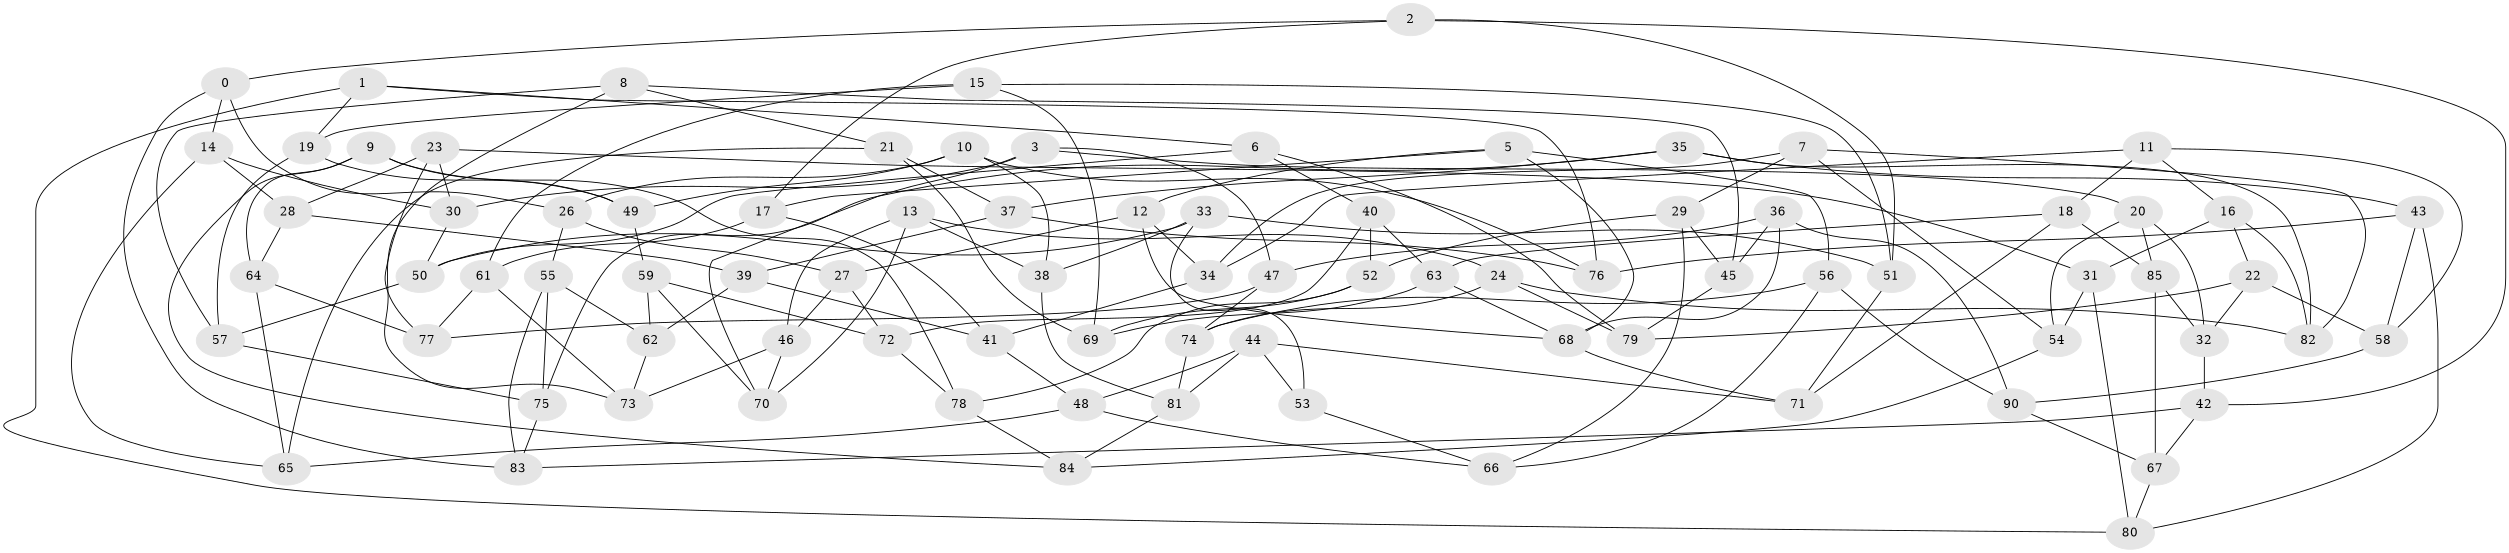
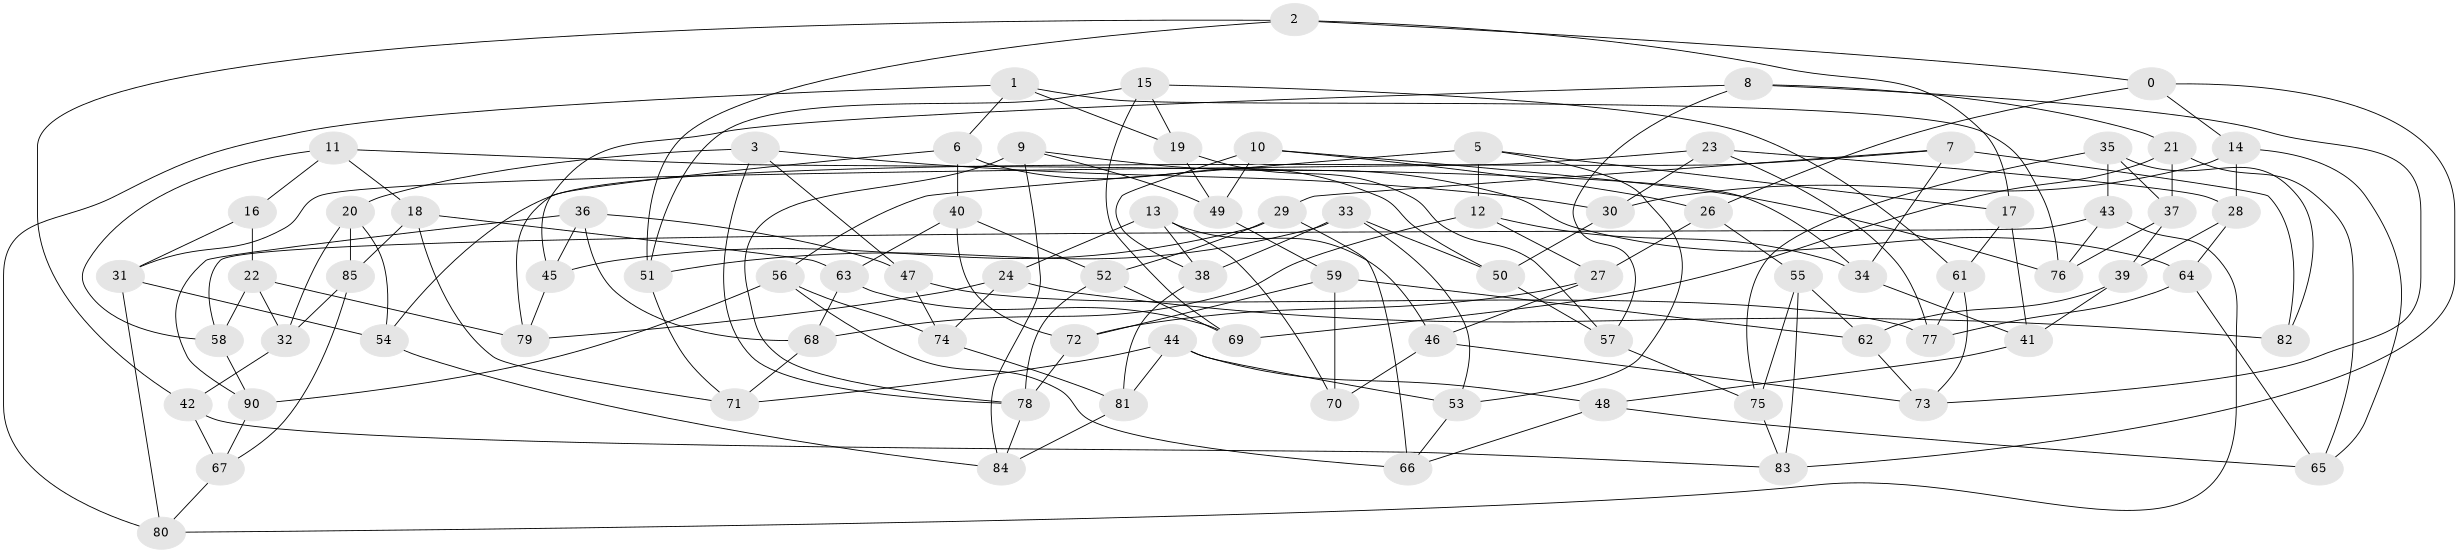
edge "3" -- "70": now "3" -- "78"
edge "5" -- "68": now "5" -- "53"
edge "16" -- "82": removed
